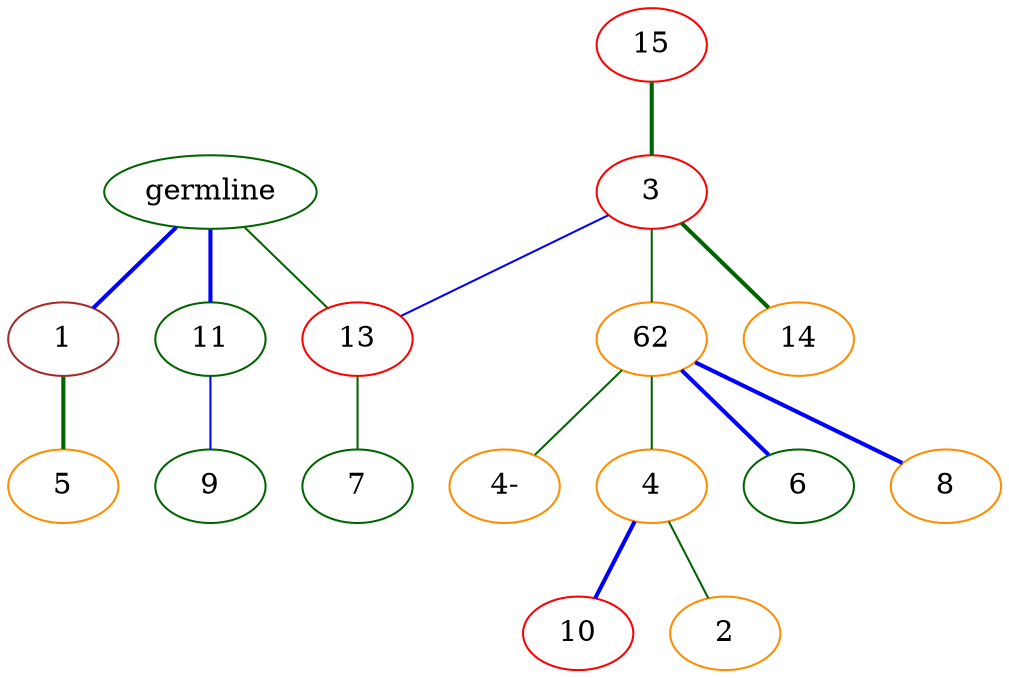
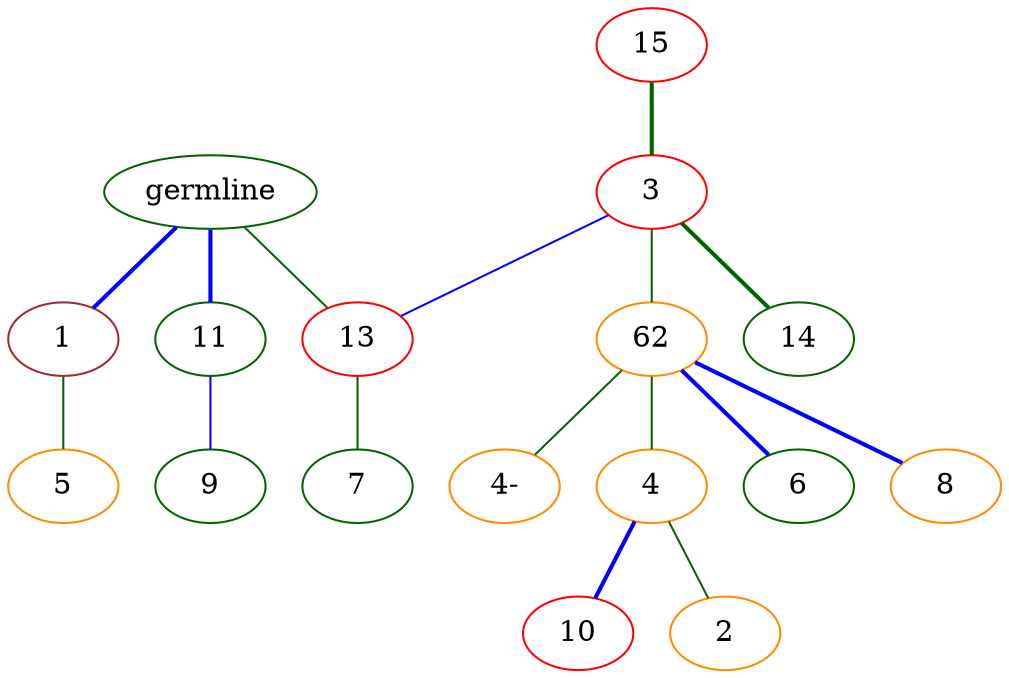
node "14": color darkorange -> darkgreen
edge "1" -- "5": style bold -> solid
